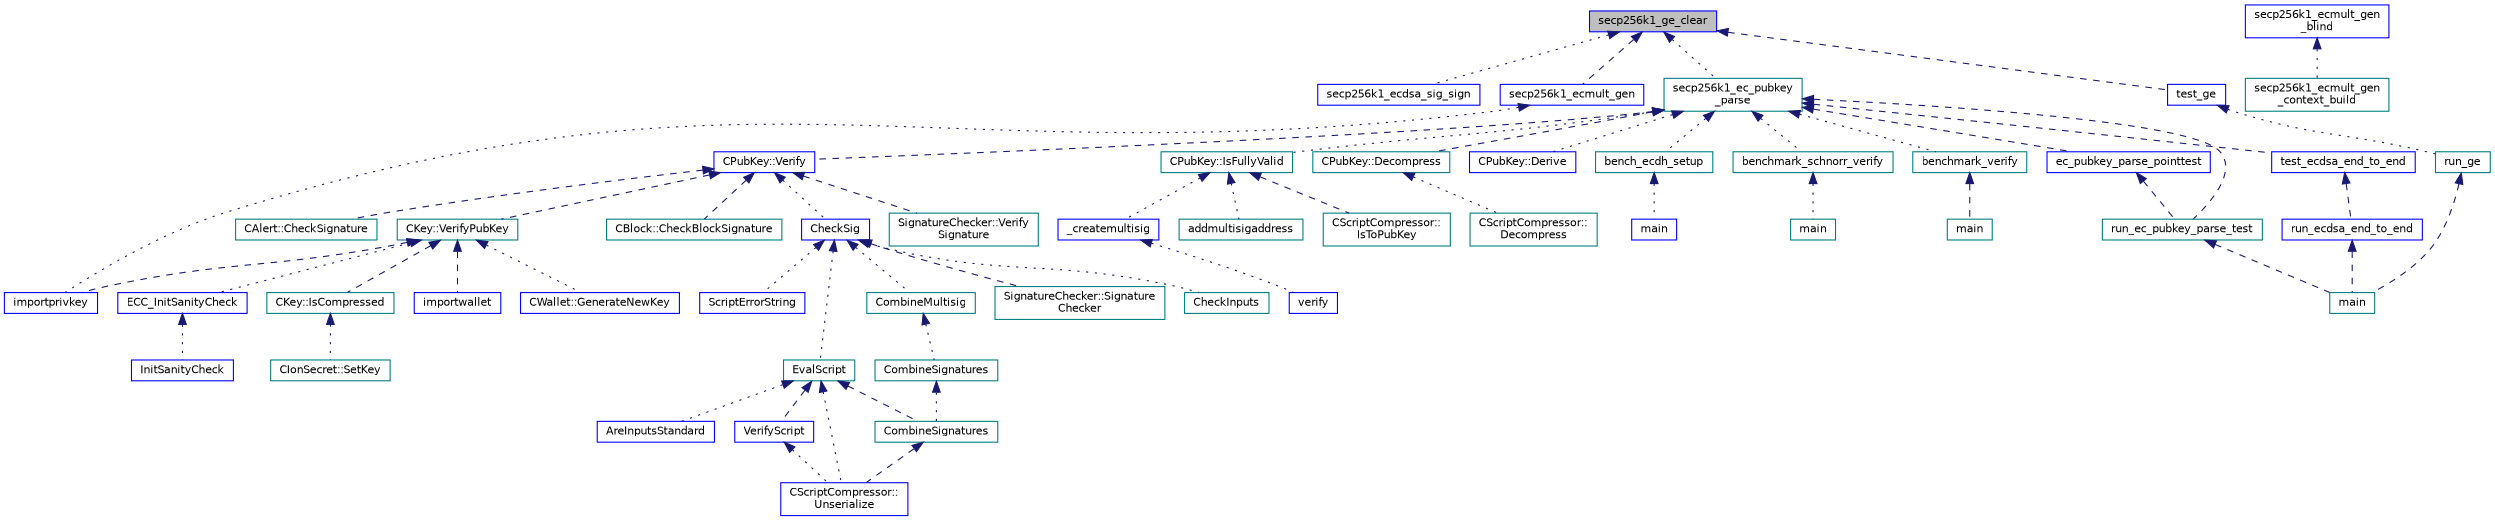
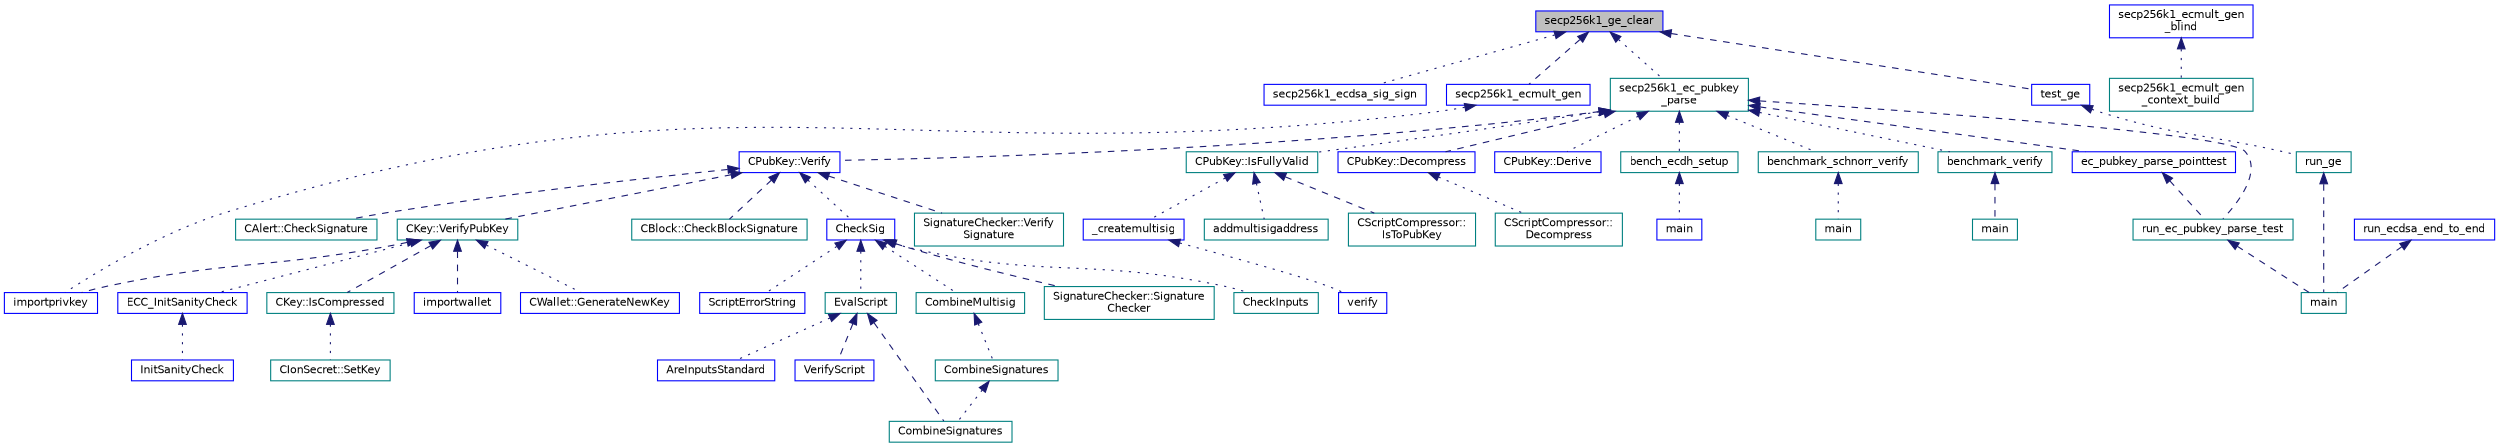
node "CPubKey::Decompress": color teal -> blue
node "test_ecdsa_end_to_end": removed
node "CScriptCompressor:: Unserialize": removed
